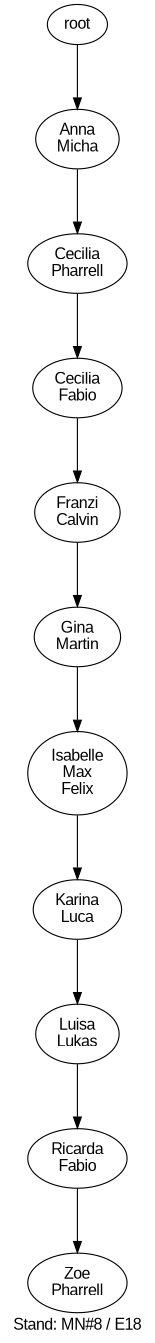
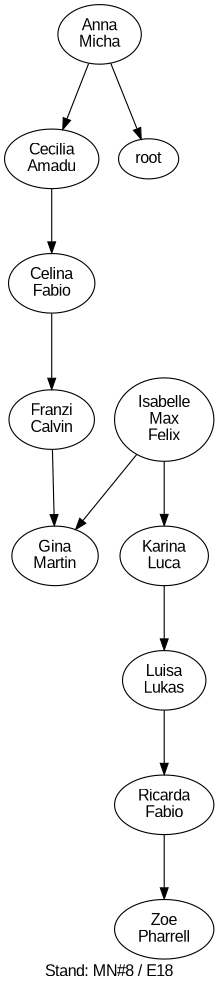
edge "root" -> "Anna Micha": reversed
node "Cecilia Pharrell": label "Cecilia Pharrell" -> "Cecilia Amadu"
node "Cecilia Fabio": label "Cecilia Fabio" -> "Celina Fabio"
edge "Gina Martin" -> "Isabelle Max Felix": reversed
